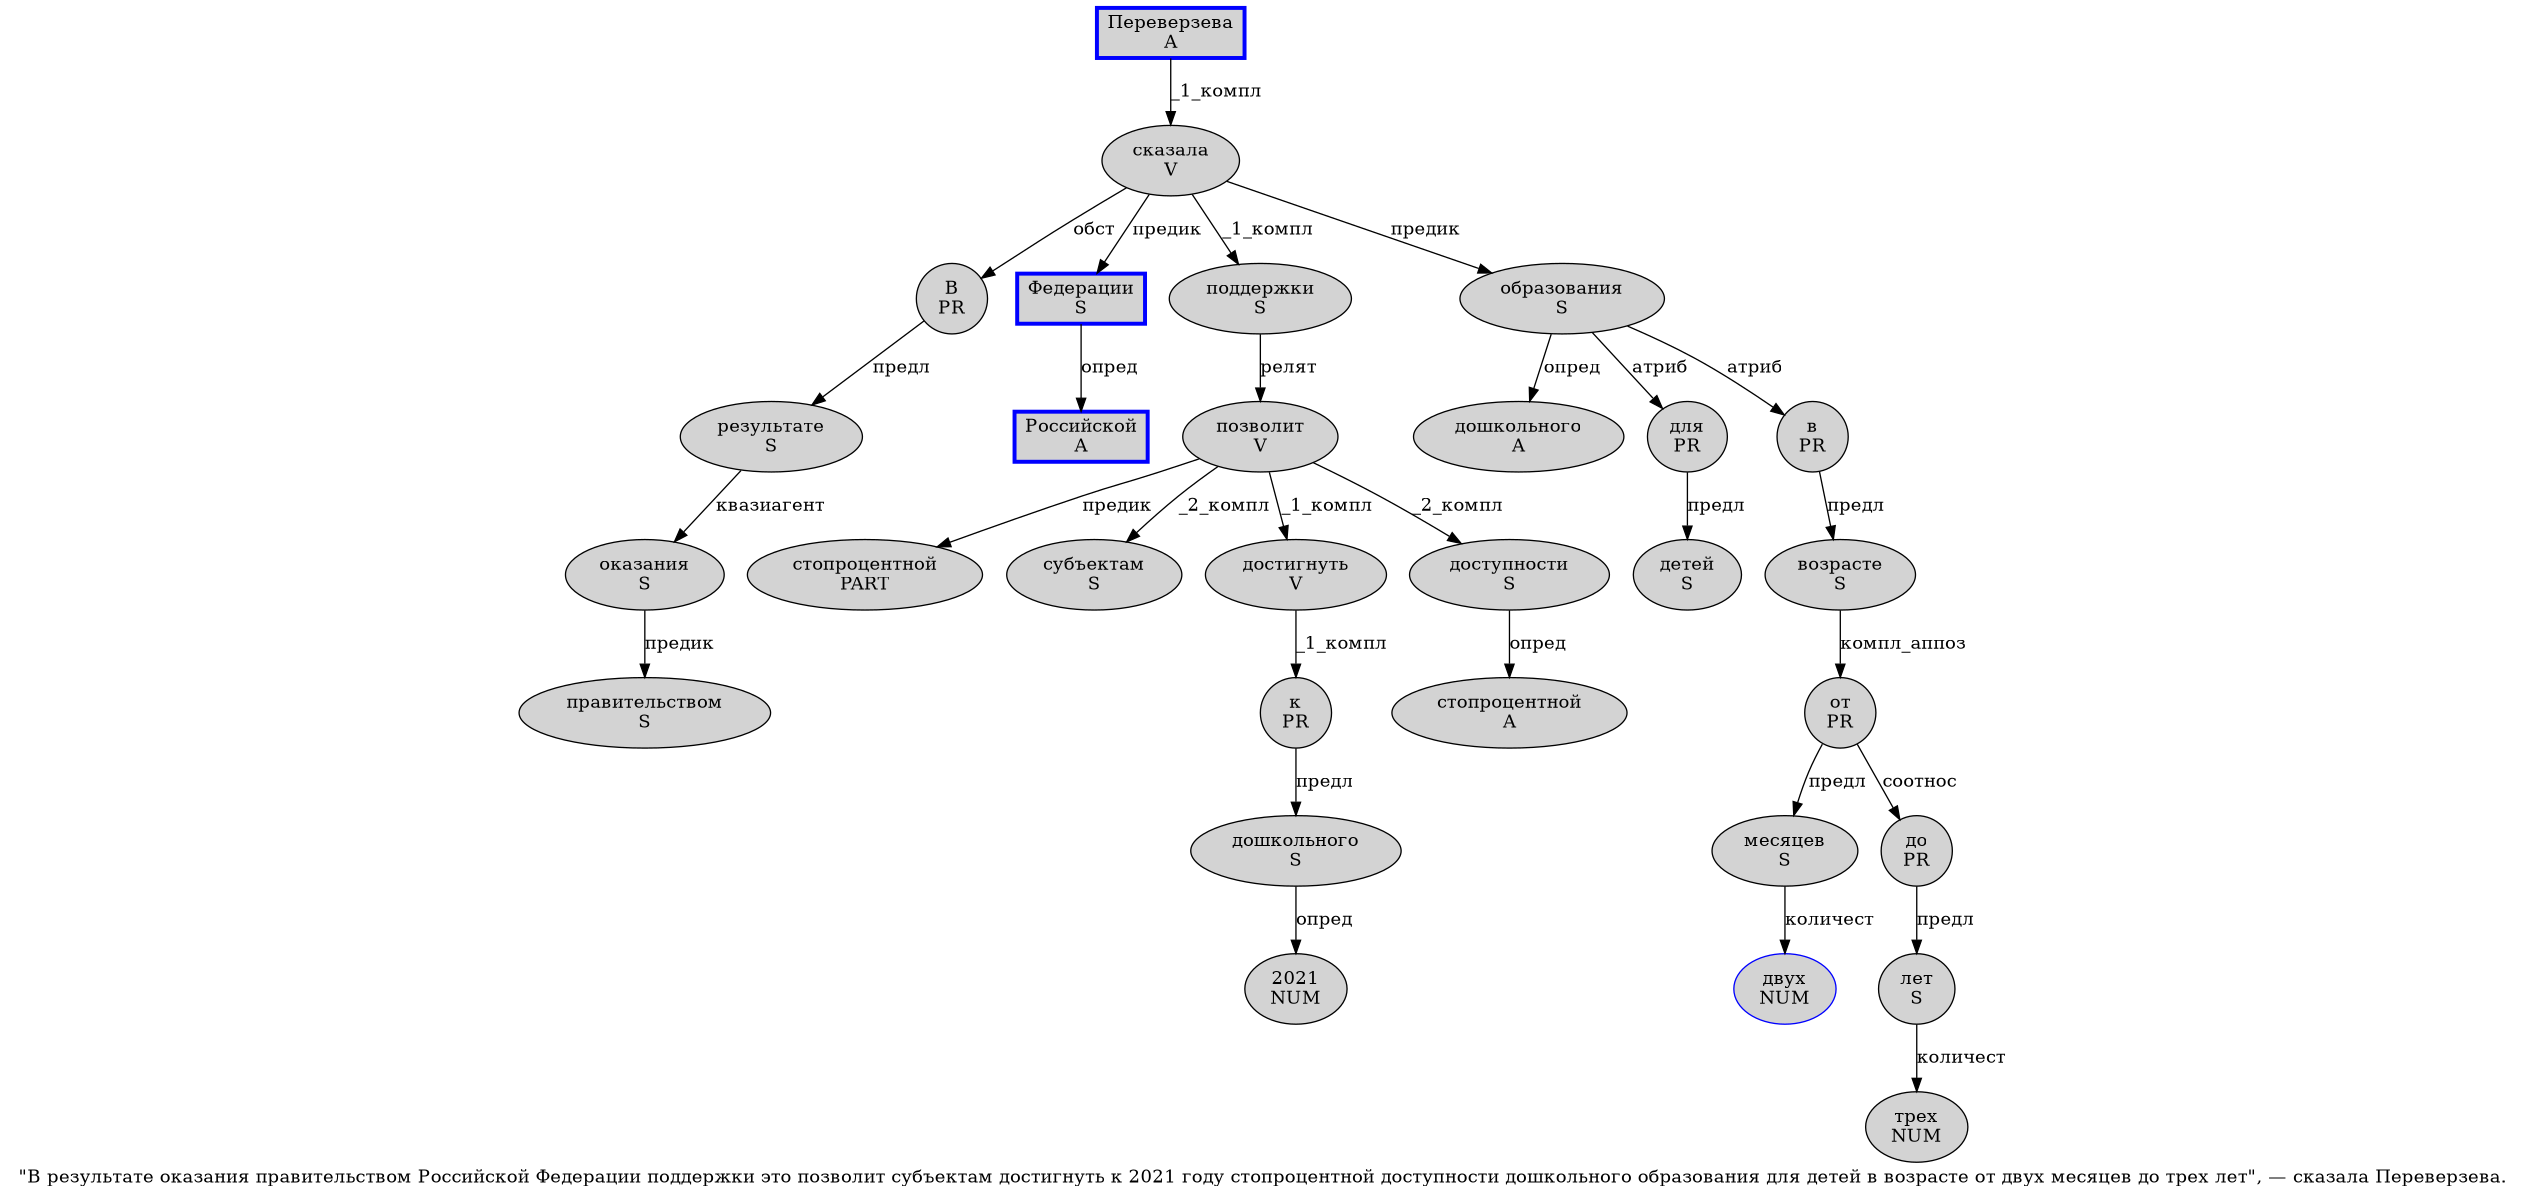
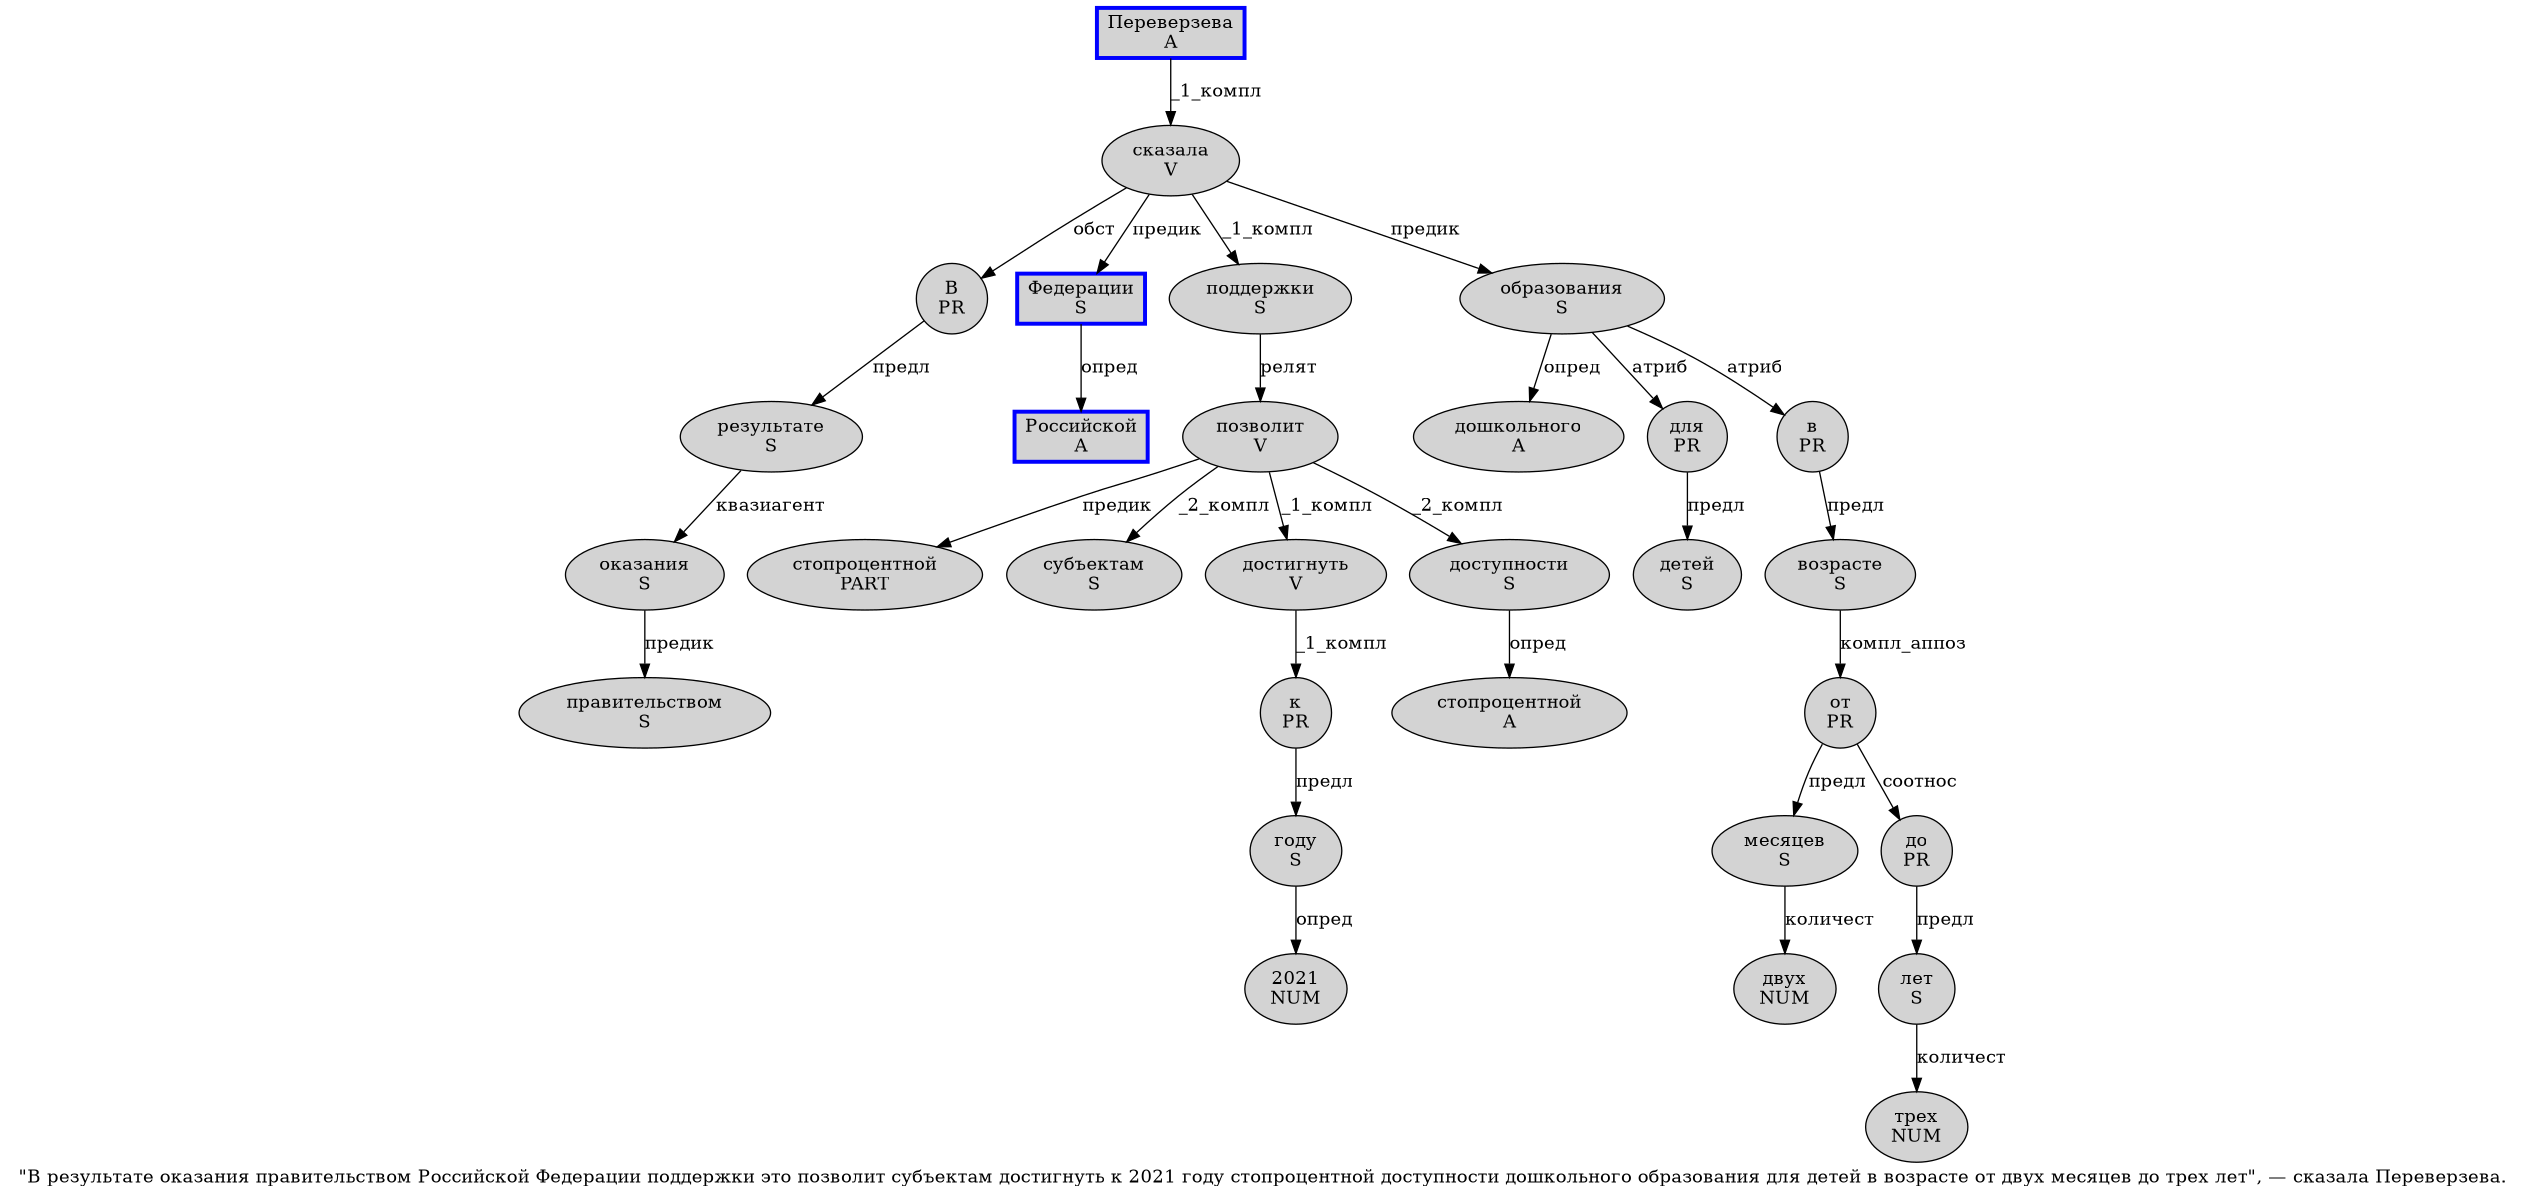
node "дошкольного S": label "дошкольного S" -> "году S"
node "двух NUM": color blue -> black
